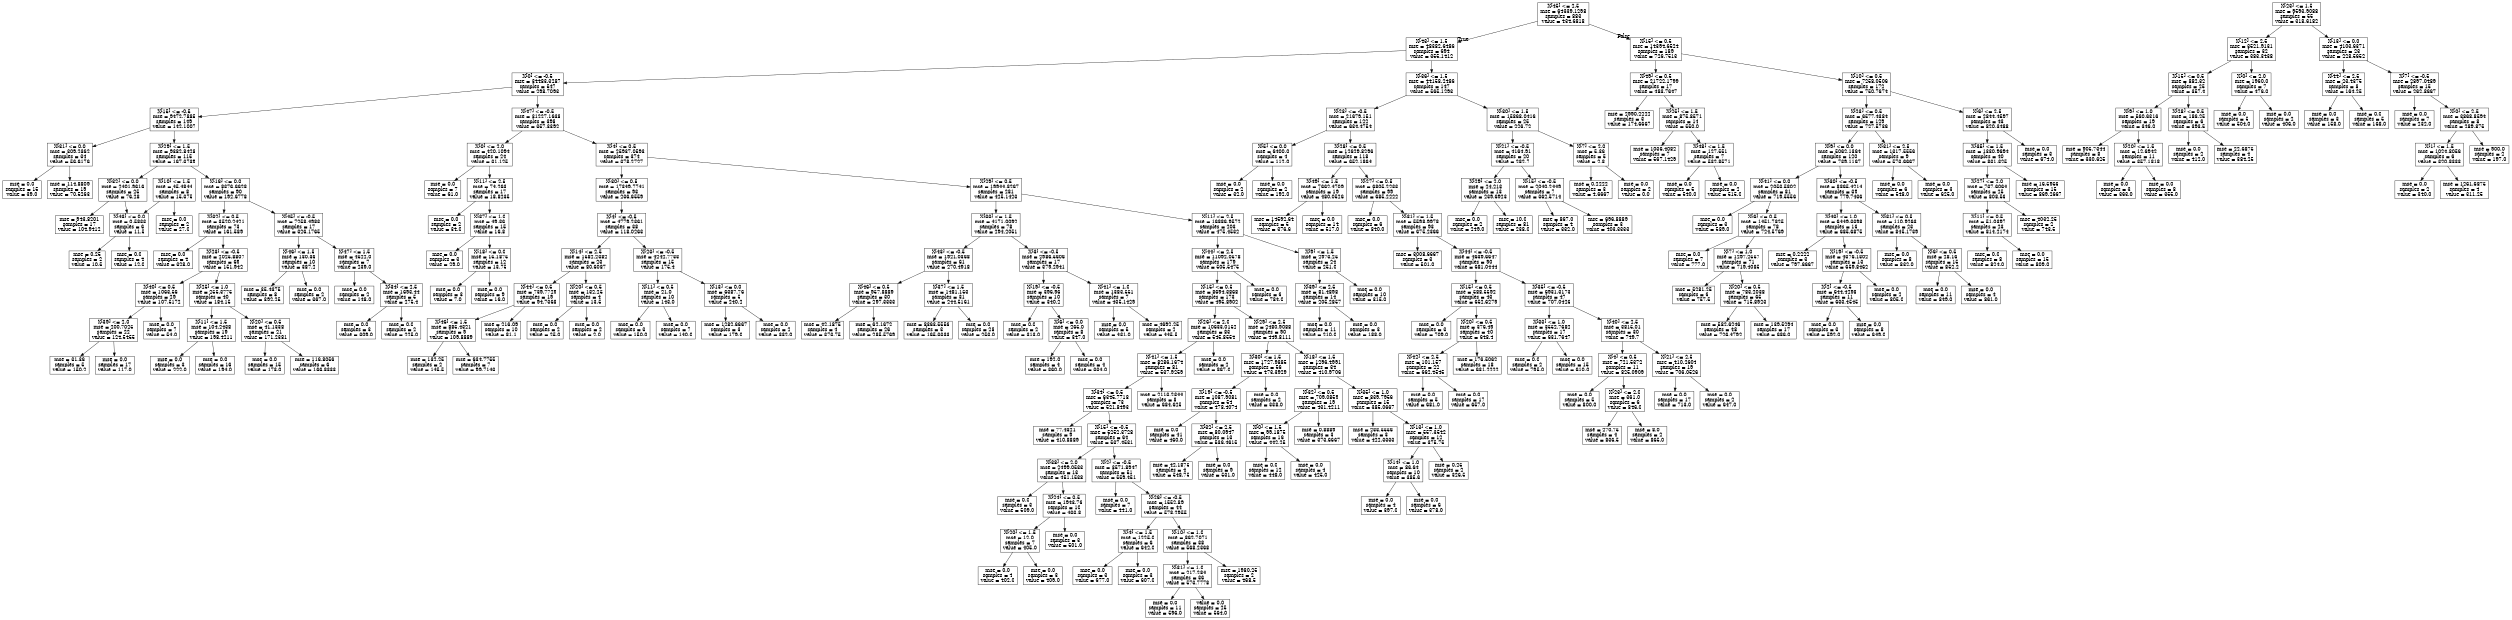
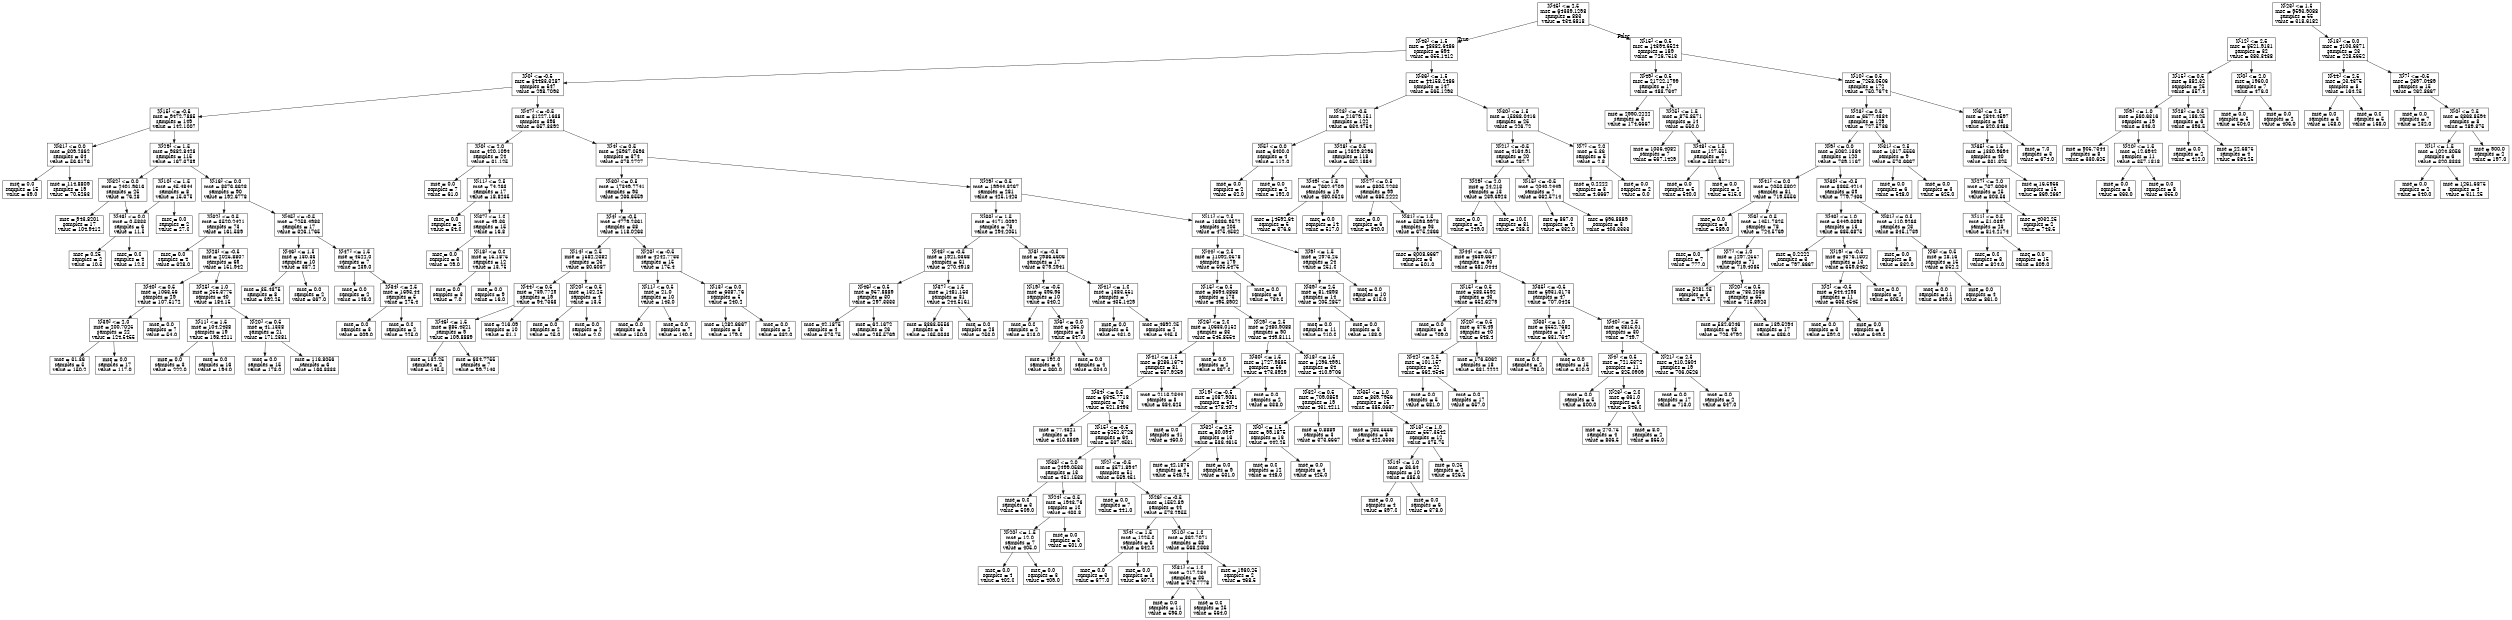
edge "X[23] <= 1.5 mse = 9593.9088 samples = 55 value = 318.6182" -> "X[12] <= 2.5 mse = 3521.9131 samples = 32 value = 383.3438": removed
node "mse = 0.0 samples = 3 value = 674.0": label "mse = 0.0 samples = 3 value = 674.0" -> "mse = 7.0 samples = 3 value = 674.0"
node "value = 0.0 samples = 25 value = 564.0": label "value = 0.0 samples = 25 value = 564.0" -> "mse = 0.0 samples = 25 value = 564.0"
